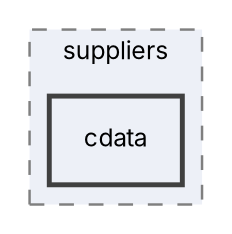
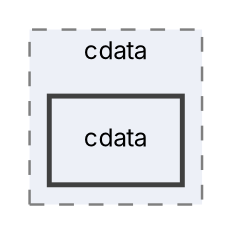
cluster "suppliers": label "suppliers" -> "cdata"
